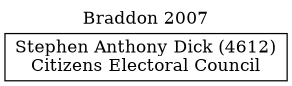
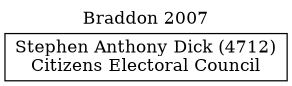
node "Stephen Anthony Dick (4612) Citizens Electoral Council": label "Stephen Anthony Dick (4612) Citizens Electoral Council" -> "Stephen Anthony Dick (4712) Citizens Electoral Council"
